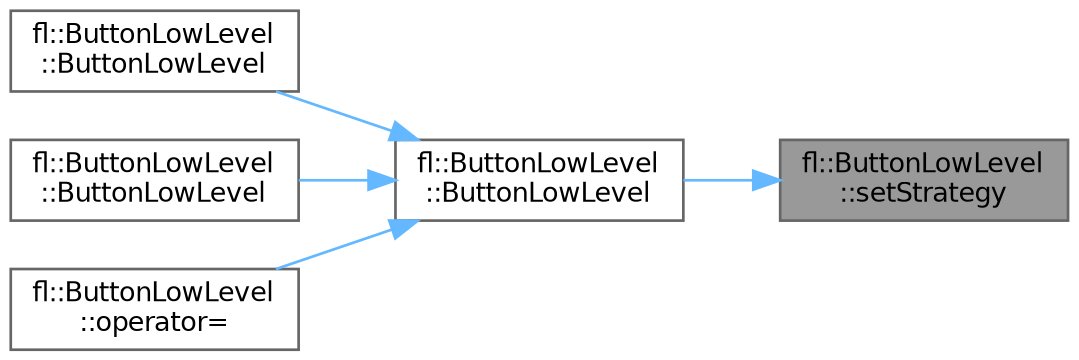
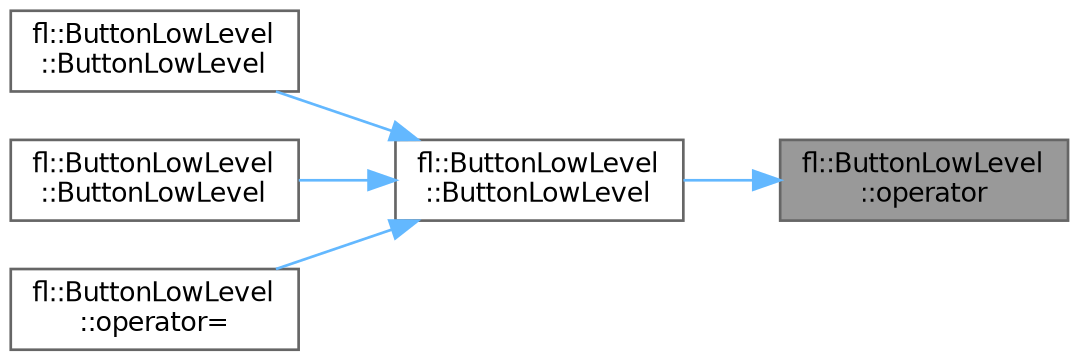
node "fl::ButtonLowLevel ::setStrategy": label "fl::ButtonLowLevel ::setStrategy" -> "fl::ButtonLowLevel ::operator"
